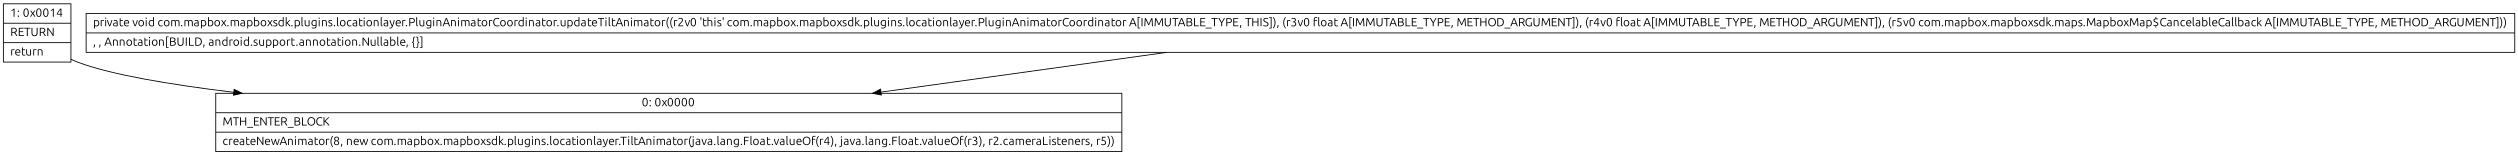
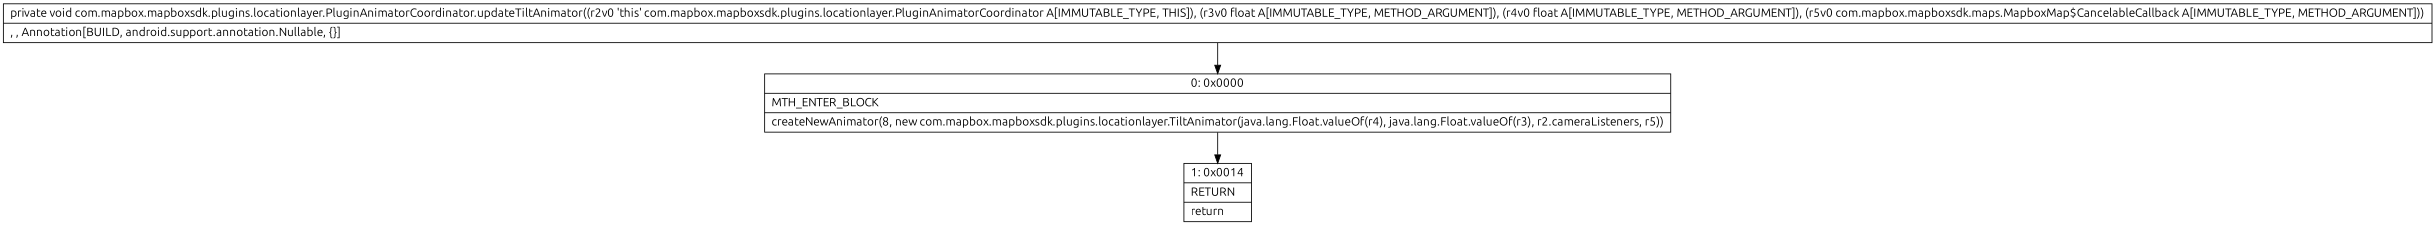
edge "1: 0x0014" -> "0: 0x0000": reversed
